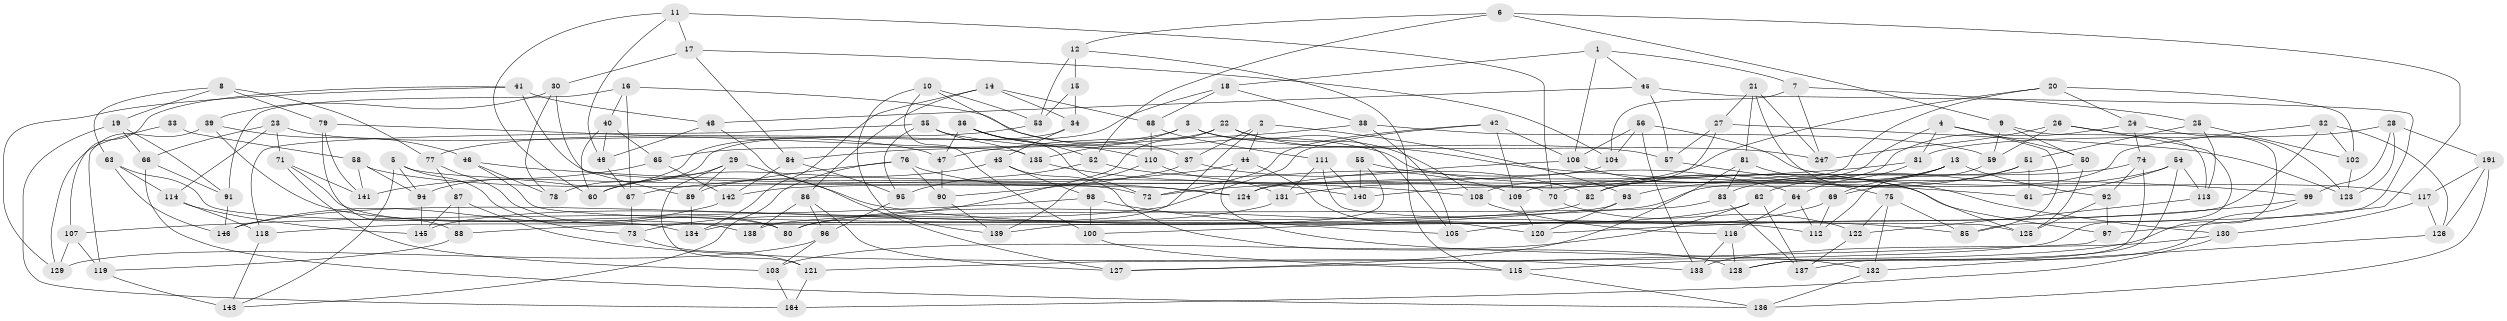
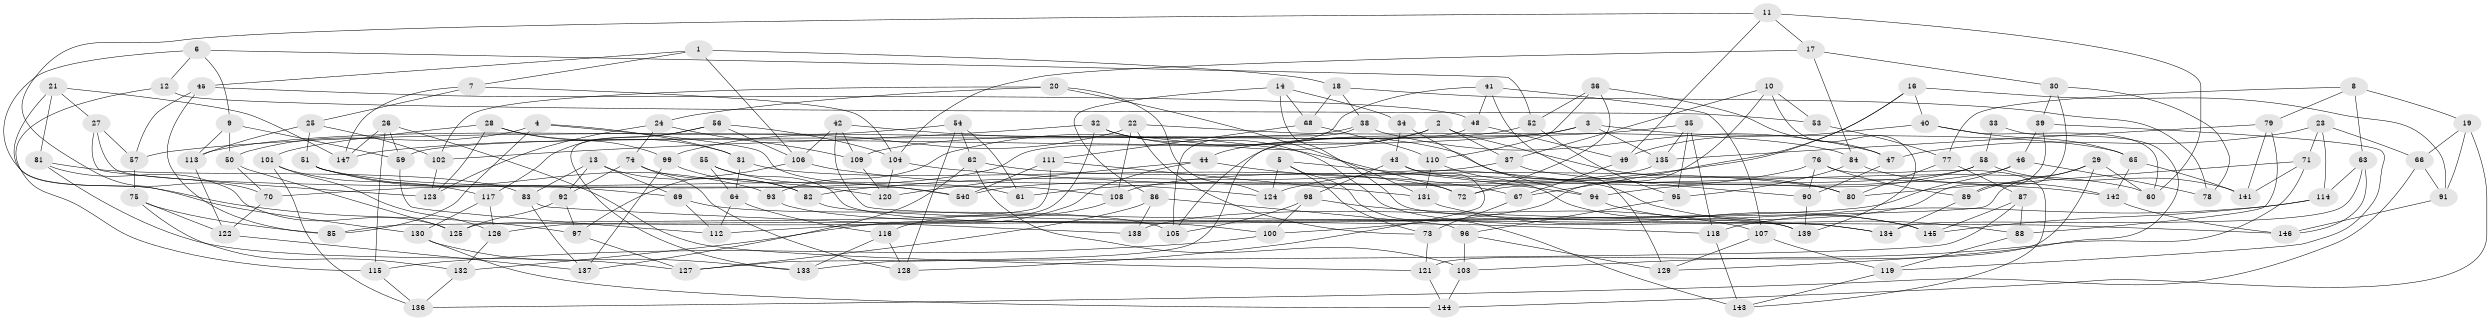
node "15": removed
node "247": label "247" -> "147"
node "191": label "191" -> "101"
node "140": label "140" -> "540"
edge "93" -- "120": now "104" -- "120"
node "164": label "164" -> "144"
